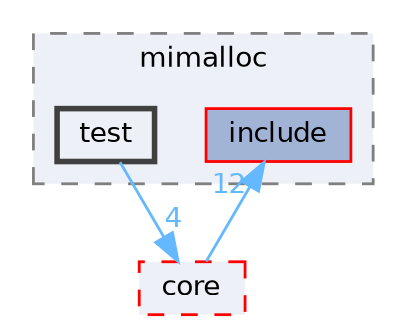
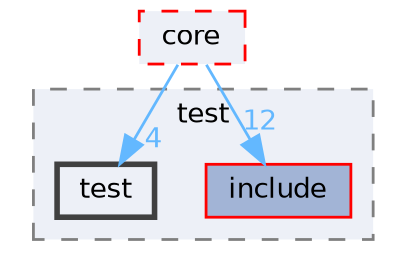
cluster "mimalloc": label "mimalloc" -> "test"
edge "test" -> "core": reversed
